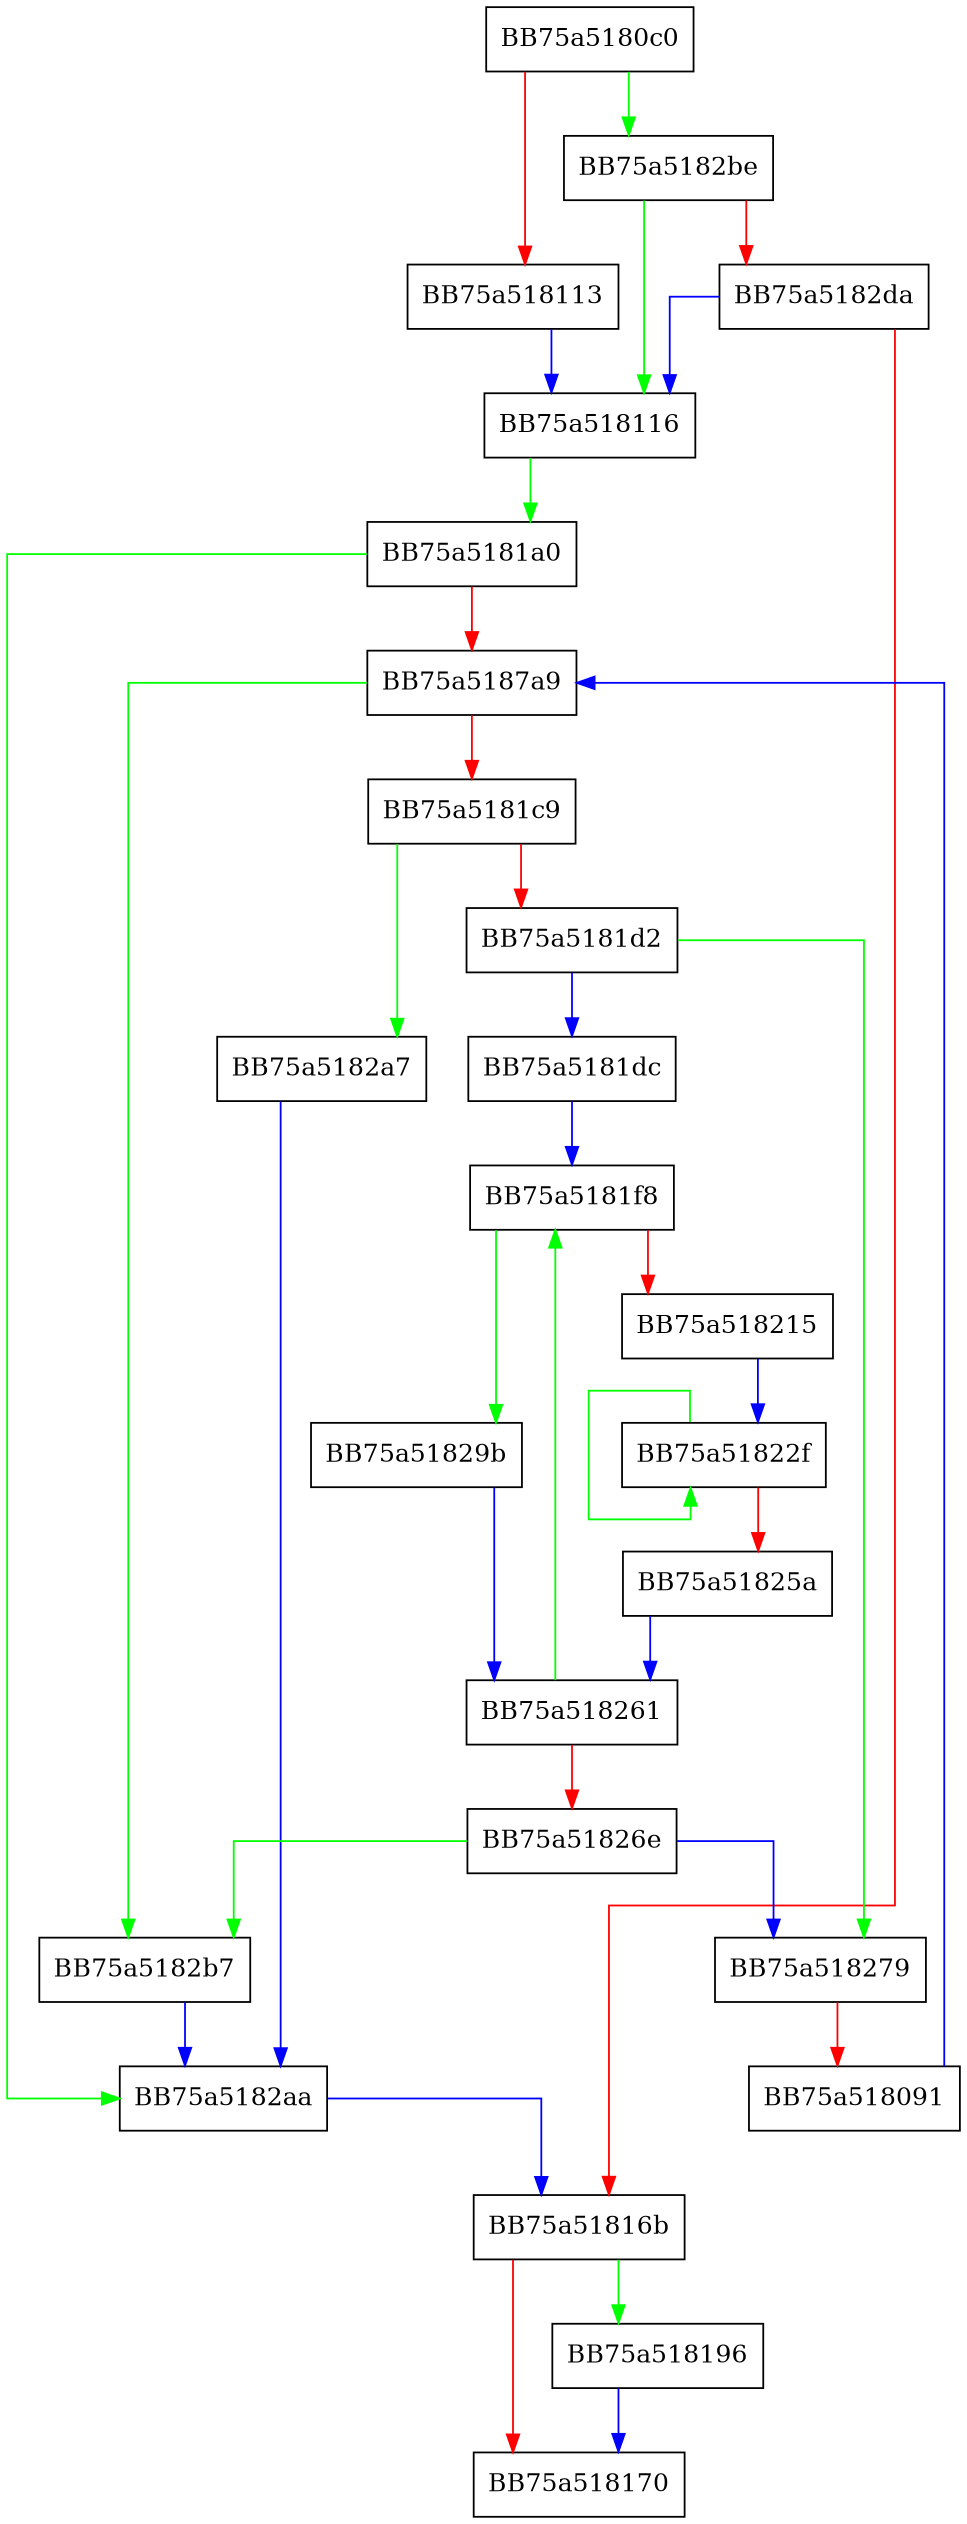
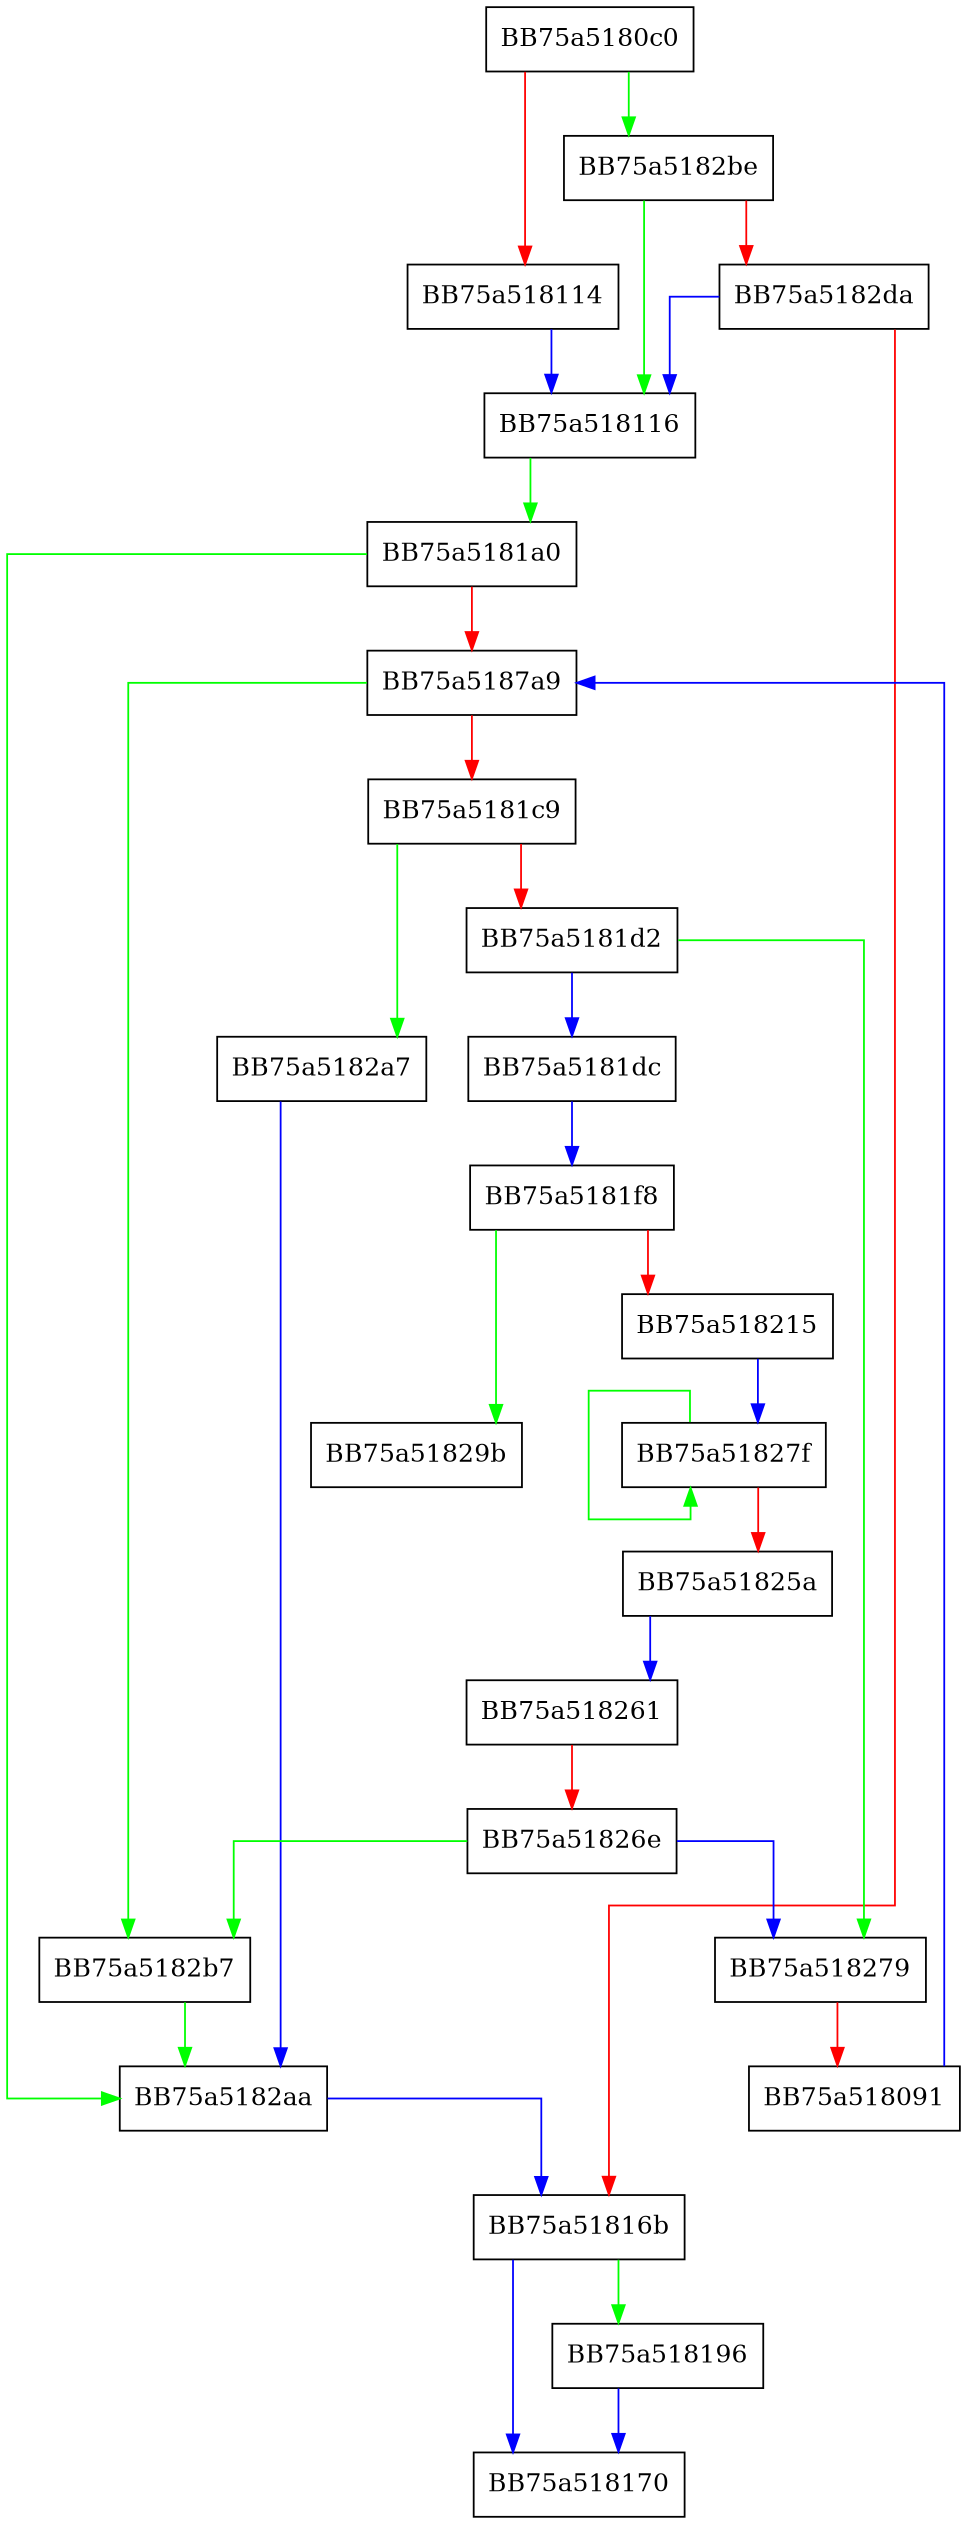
node "BB75a518113": label "BB75a518113" -> "BB75a518114"
node "BB75a51822f": label "BB75a51822f" -> "BB75a51827f"
edge "BB75a518261" -> "BB75a5181f8": removed
edge "BB75a51829b" -> "BB75a518261": removed
edge "BB75a5182b7" -> "BB75a5182aa": color blue -> green
edge "BB75a51816b" -> "BB75a518170": color red -> blue
